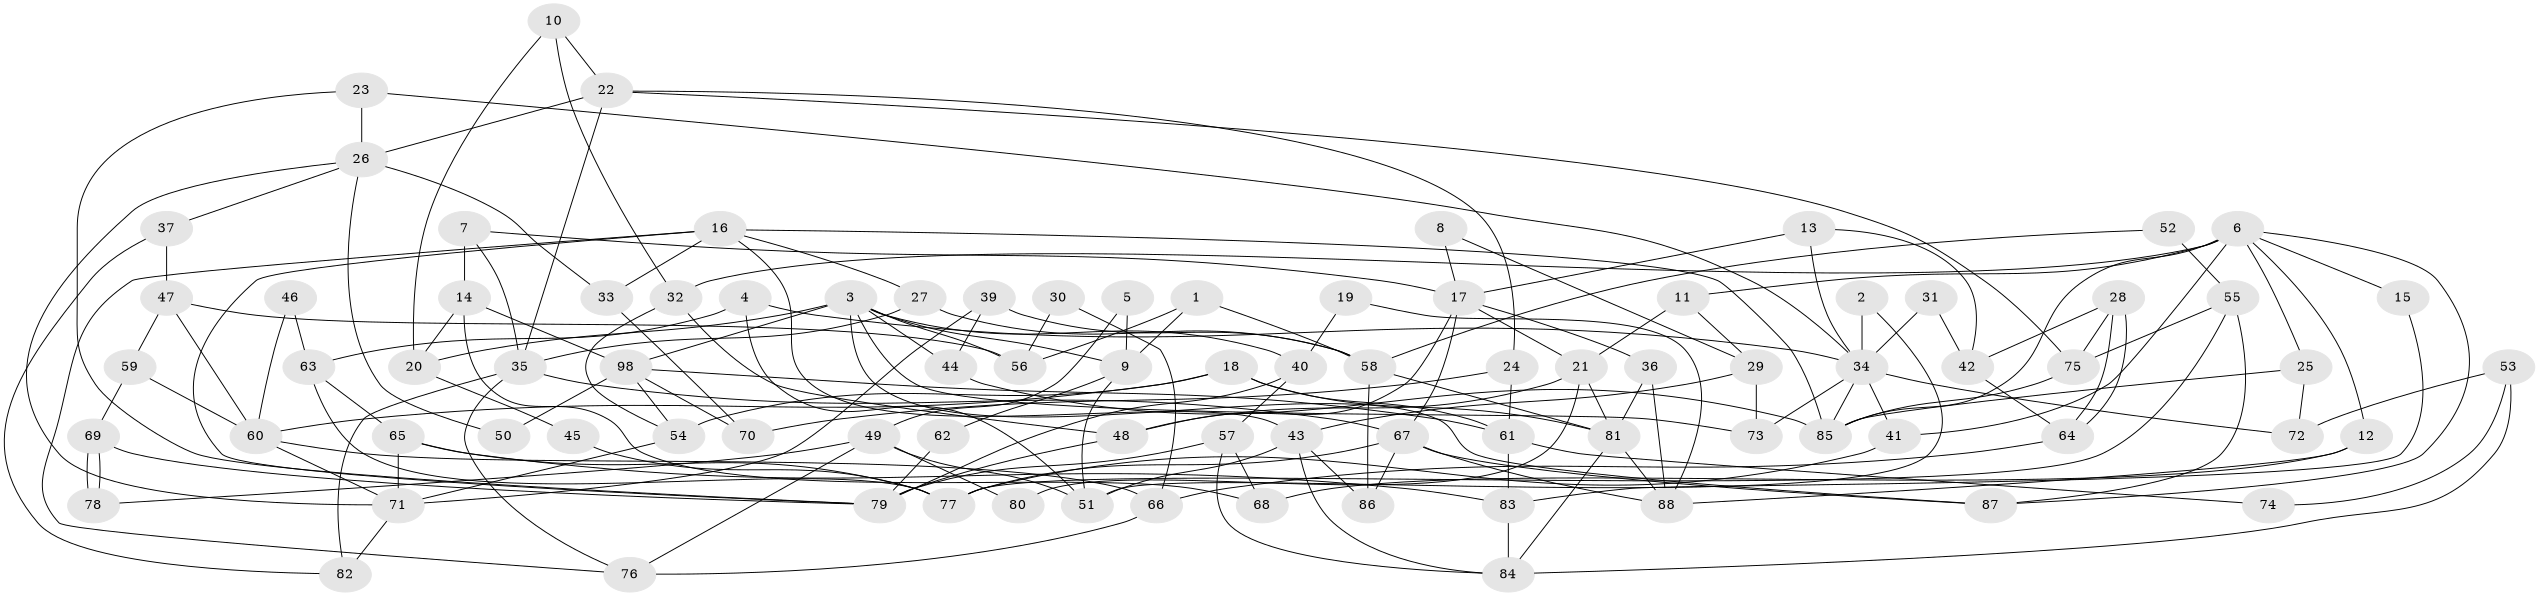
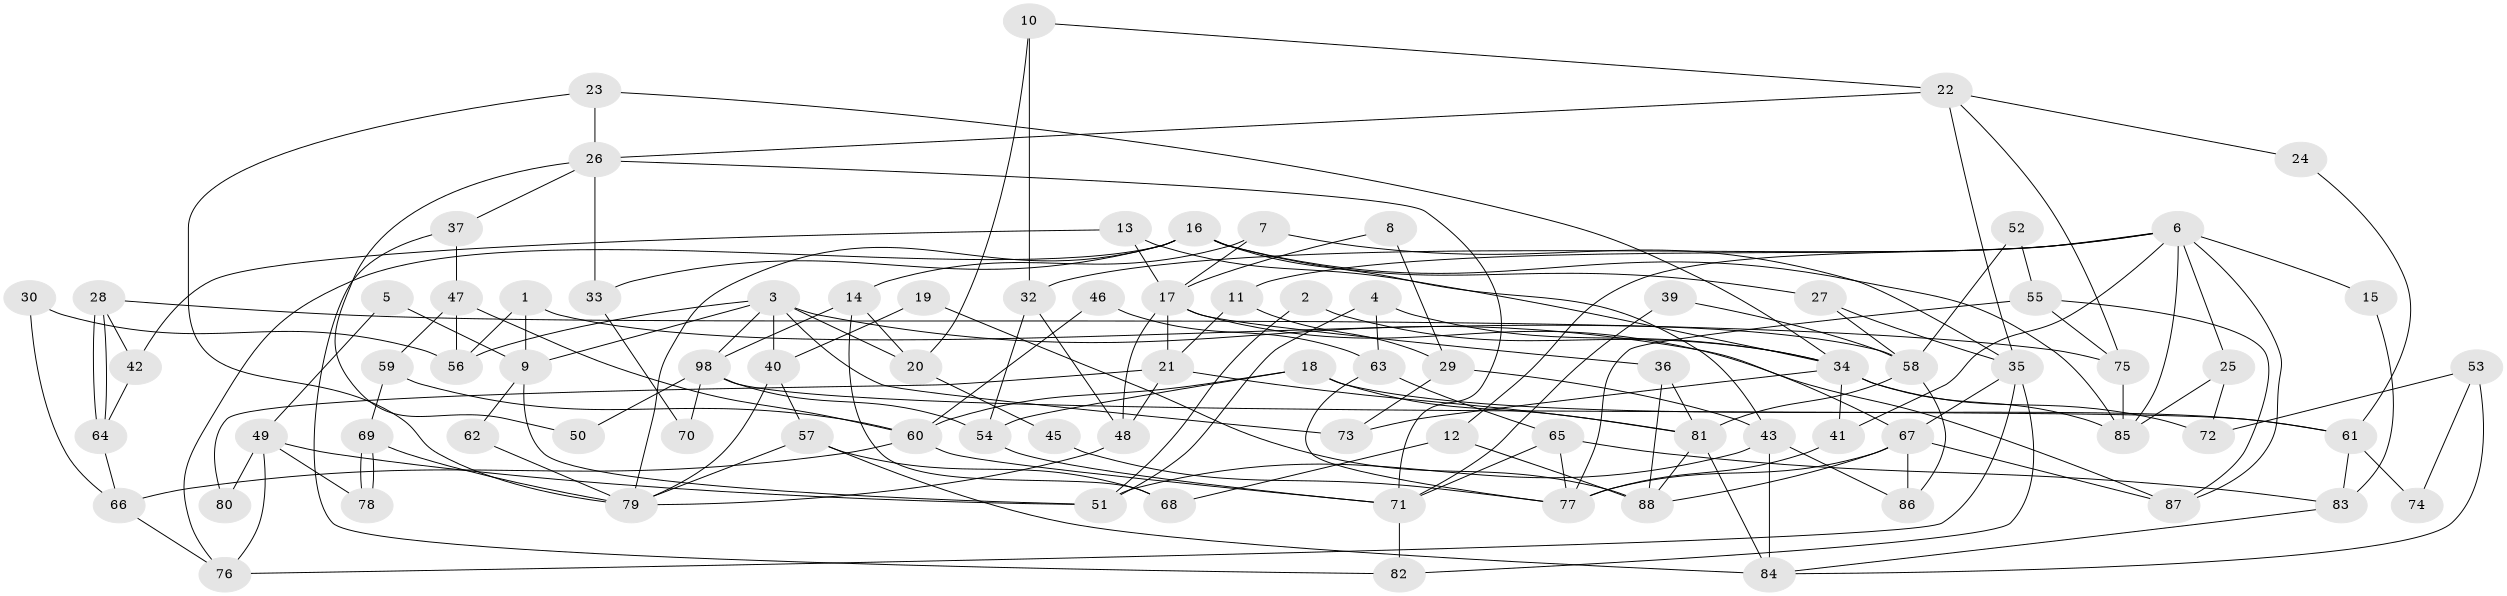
node "31": removed
node "44": removed
edge "24" -- "70": removed
